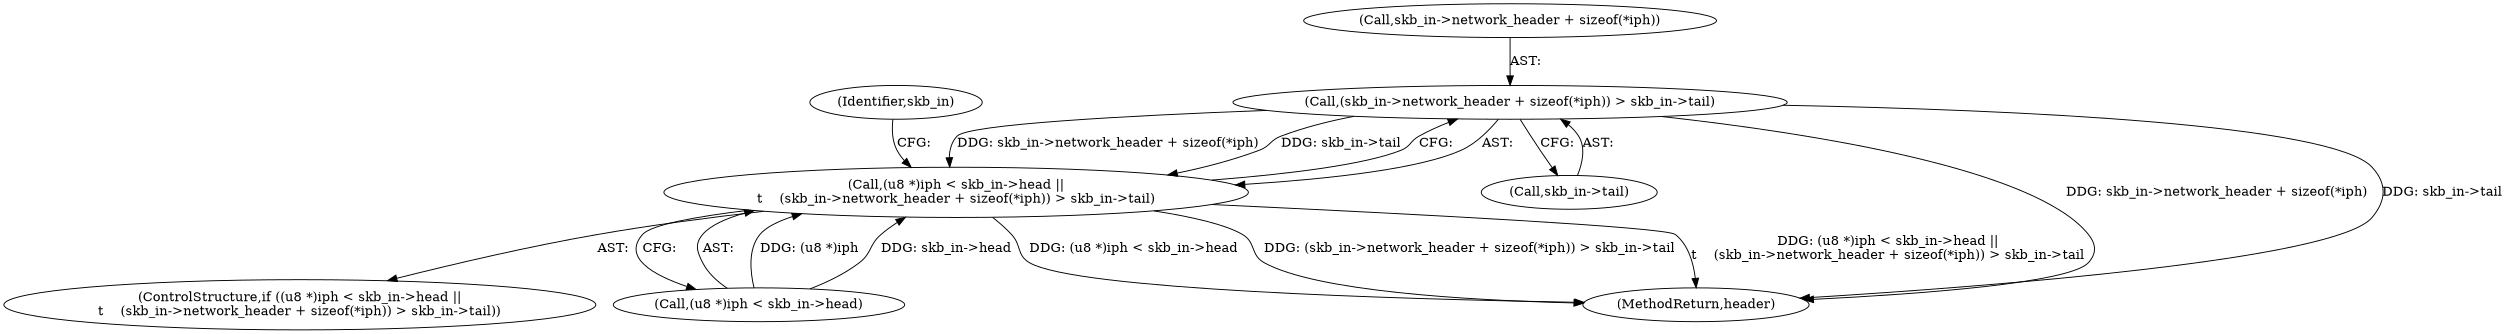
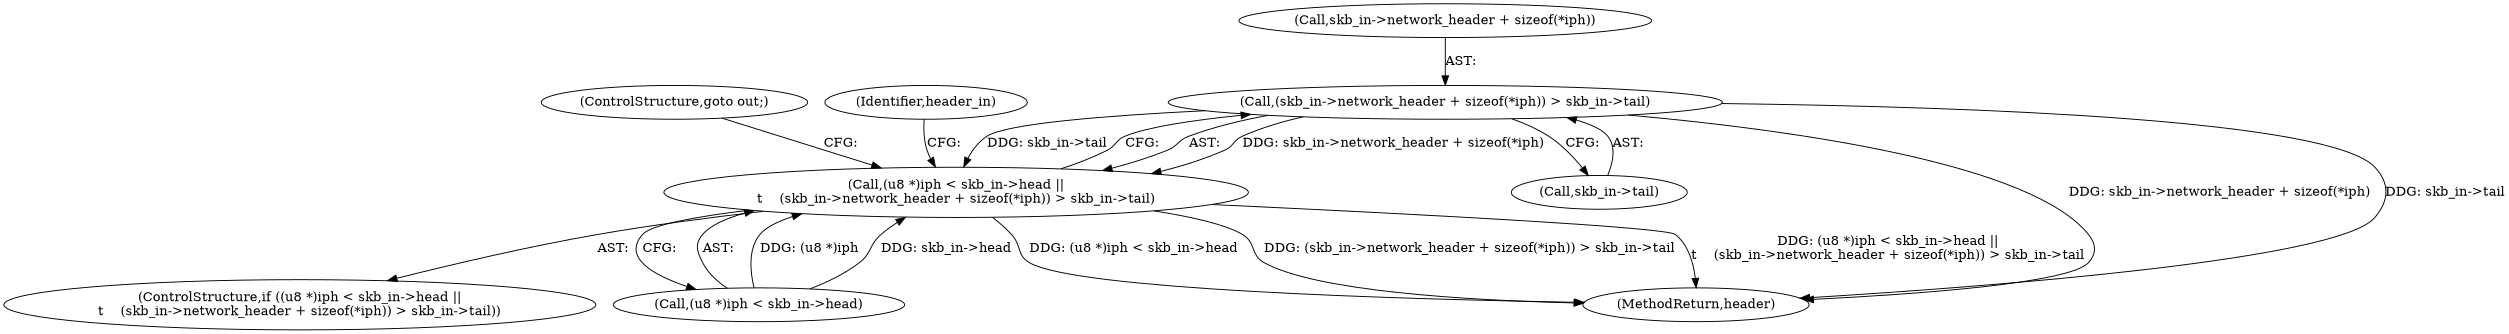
node "(ControlStructure,goto out;)": added
node "(Identifier,skb_in)": label "(Identifier,skb_in)" -> "(Identifier,header_in)"
